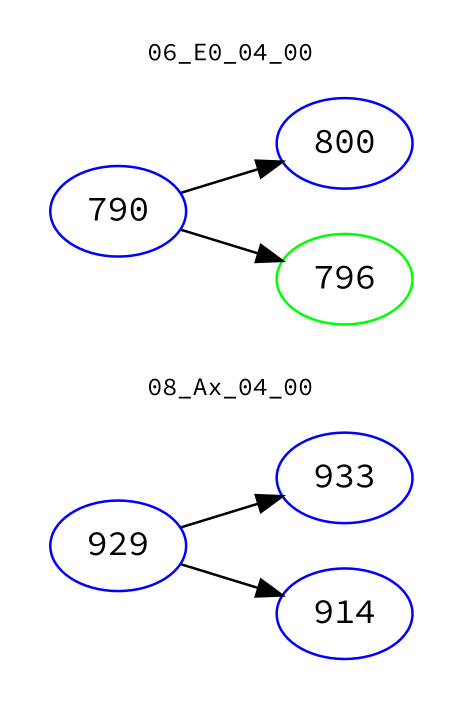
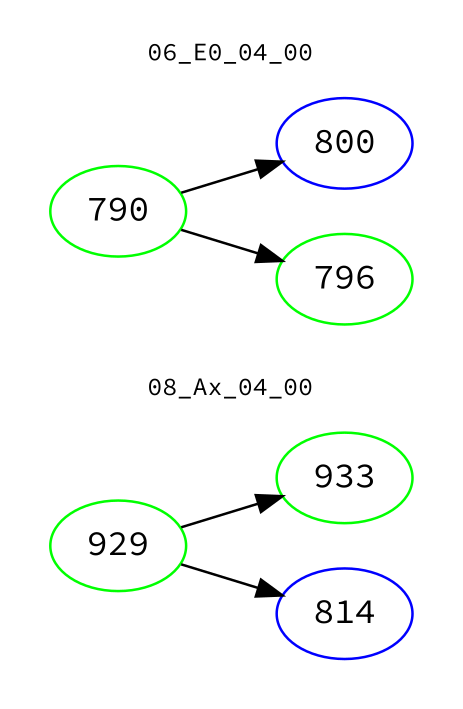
node "790": color blue -> green
node "933": color blue -> green
node "929": color blue -> green
node "914": label "914" -> "814"
